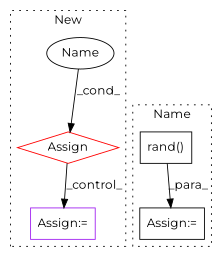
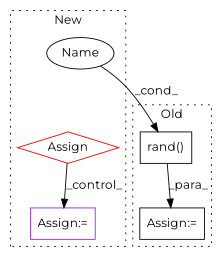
edge "Name" -> "Assign": now "Name" -> "rand()"
cluster "Name": label "Name" -> "Old"
